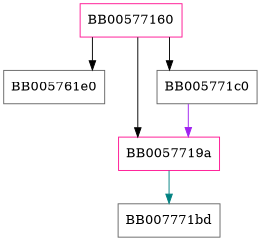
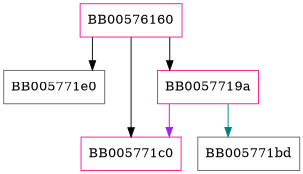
node "BB00577160": label "BB00577160" -> "BB00576160"
node "BB005761e0": label "BB005761e0" -> "BB005771e0"
node "BB005771c0": color gray40 -> deeppink
edge "BB005771c0" -> "BB0057719a": reversed
node "BB007771bd": label "BB007771bd" -> "BB005771bd"
